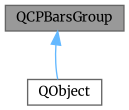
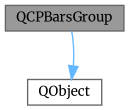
edge "QObject" -> "QCPBarsGroup": reversed
